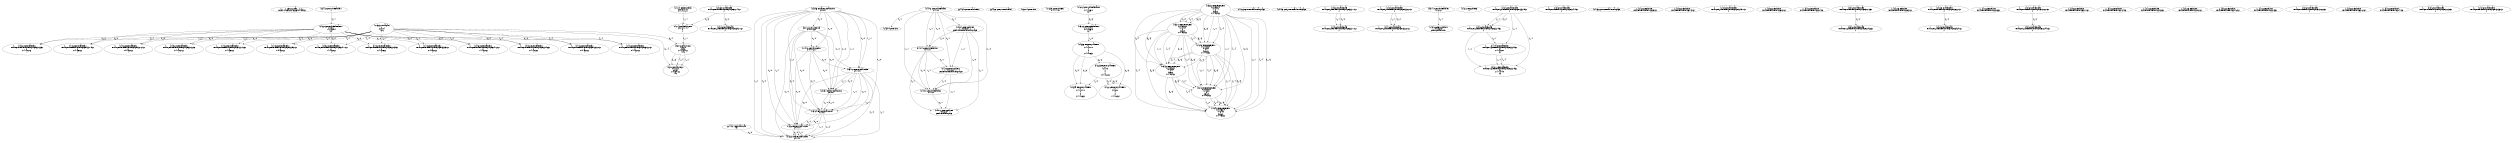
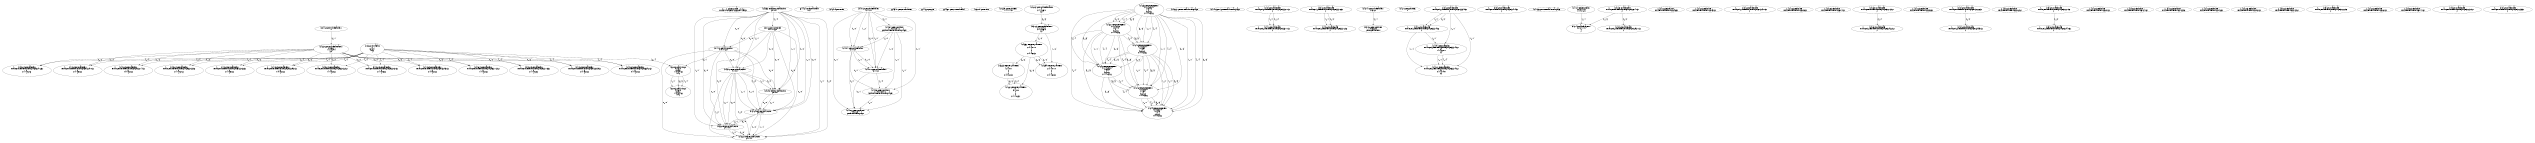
node "6844560.GetACP": added
edge "4244018.GetModuleHandleW 4244120" -> "4243979.GetVersion": now "4244018.GetModuleHandleW 4244120" -> "4244076.GetProcAddress 9441320 GetThreadUILanguage"
edge "4215383.VirtualAlloc 0 1310704 4096 4" -> "4250073.LoadStringW 9441340 65484 2147409468 4096": removed, label "(3-->4)"
edge "4248145.LoadLibraryExW 3224341740 0 2" -> "4250073.LoadStringW 9441340 65485 2147409468 4096": now "4214413.GetStartupInfoW 2147417624" -> "4250073.LoadStringW 9441340 65485 2147409468 4096"
edge "4244050.GetProcAddress 9441320 SetThreadPreferredUILanguages" -> "4244070.GetModuleHandleW 4244120": reversed
edge "4246635.RegQueryValueExW 0 4247000 0 0 0 2147408232" -> "4246599.RegQueryValueExW 0 2147407710 0 0 0 2147408232": now "4245785.GetLongPathNameW 2147407710 2147406542 261" -> "4246599.RegQueryValueExW 0 2147407710 0 0 0 2147408232"
edge "6844434.SetThreadLocale 1024" -> "4245621.LeaveCriticalSection 6917004": now "4214413.GetStartupInfoW 2147417624" -> "4245621.LeaveCriticalSection 6917004"
